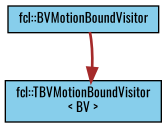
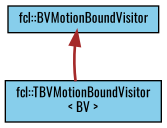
edge "fcl::BVMotionBoundVisitor" -> "fcl::TBVMotionBoundVisitor < BV >": reversed
